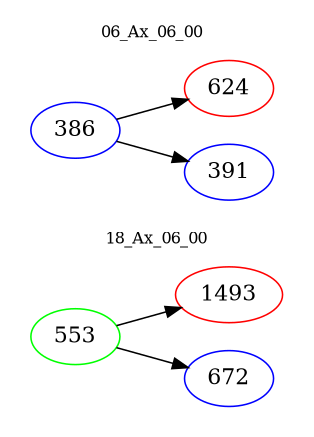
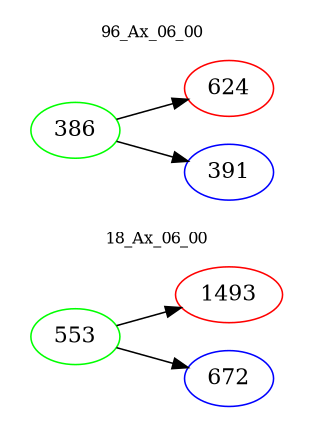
cluster "06_Ax_06_00": label "06_Ax_06_00" -> "96_Ax_06_00"
node "386": color blue -> green
